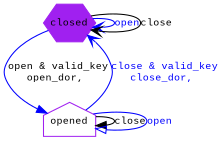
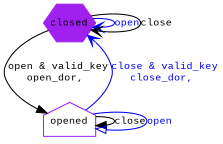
edge "closed" -> "opened": color blue -> black
